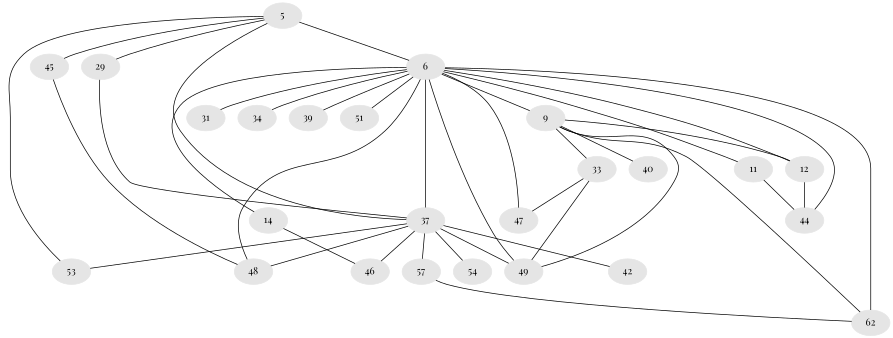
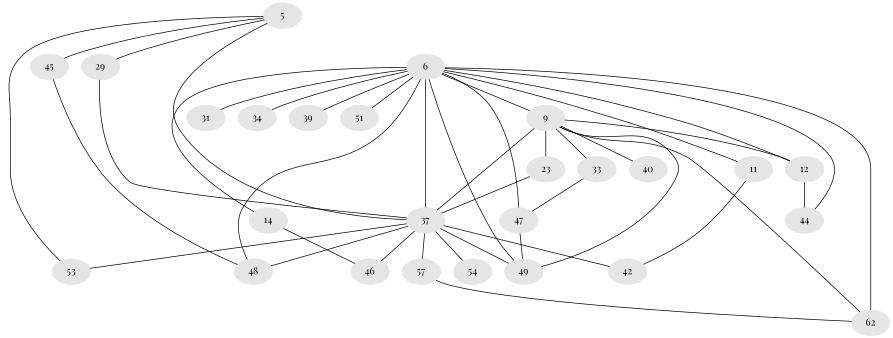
edge "5" -- "6": removed
edge "9" -- "37": added
node "23": added
edge "11" -- "44": now "11" -- "42"
edge "33" -- "49": now "47" -- "49"
